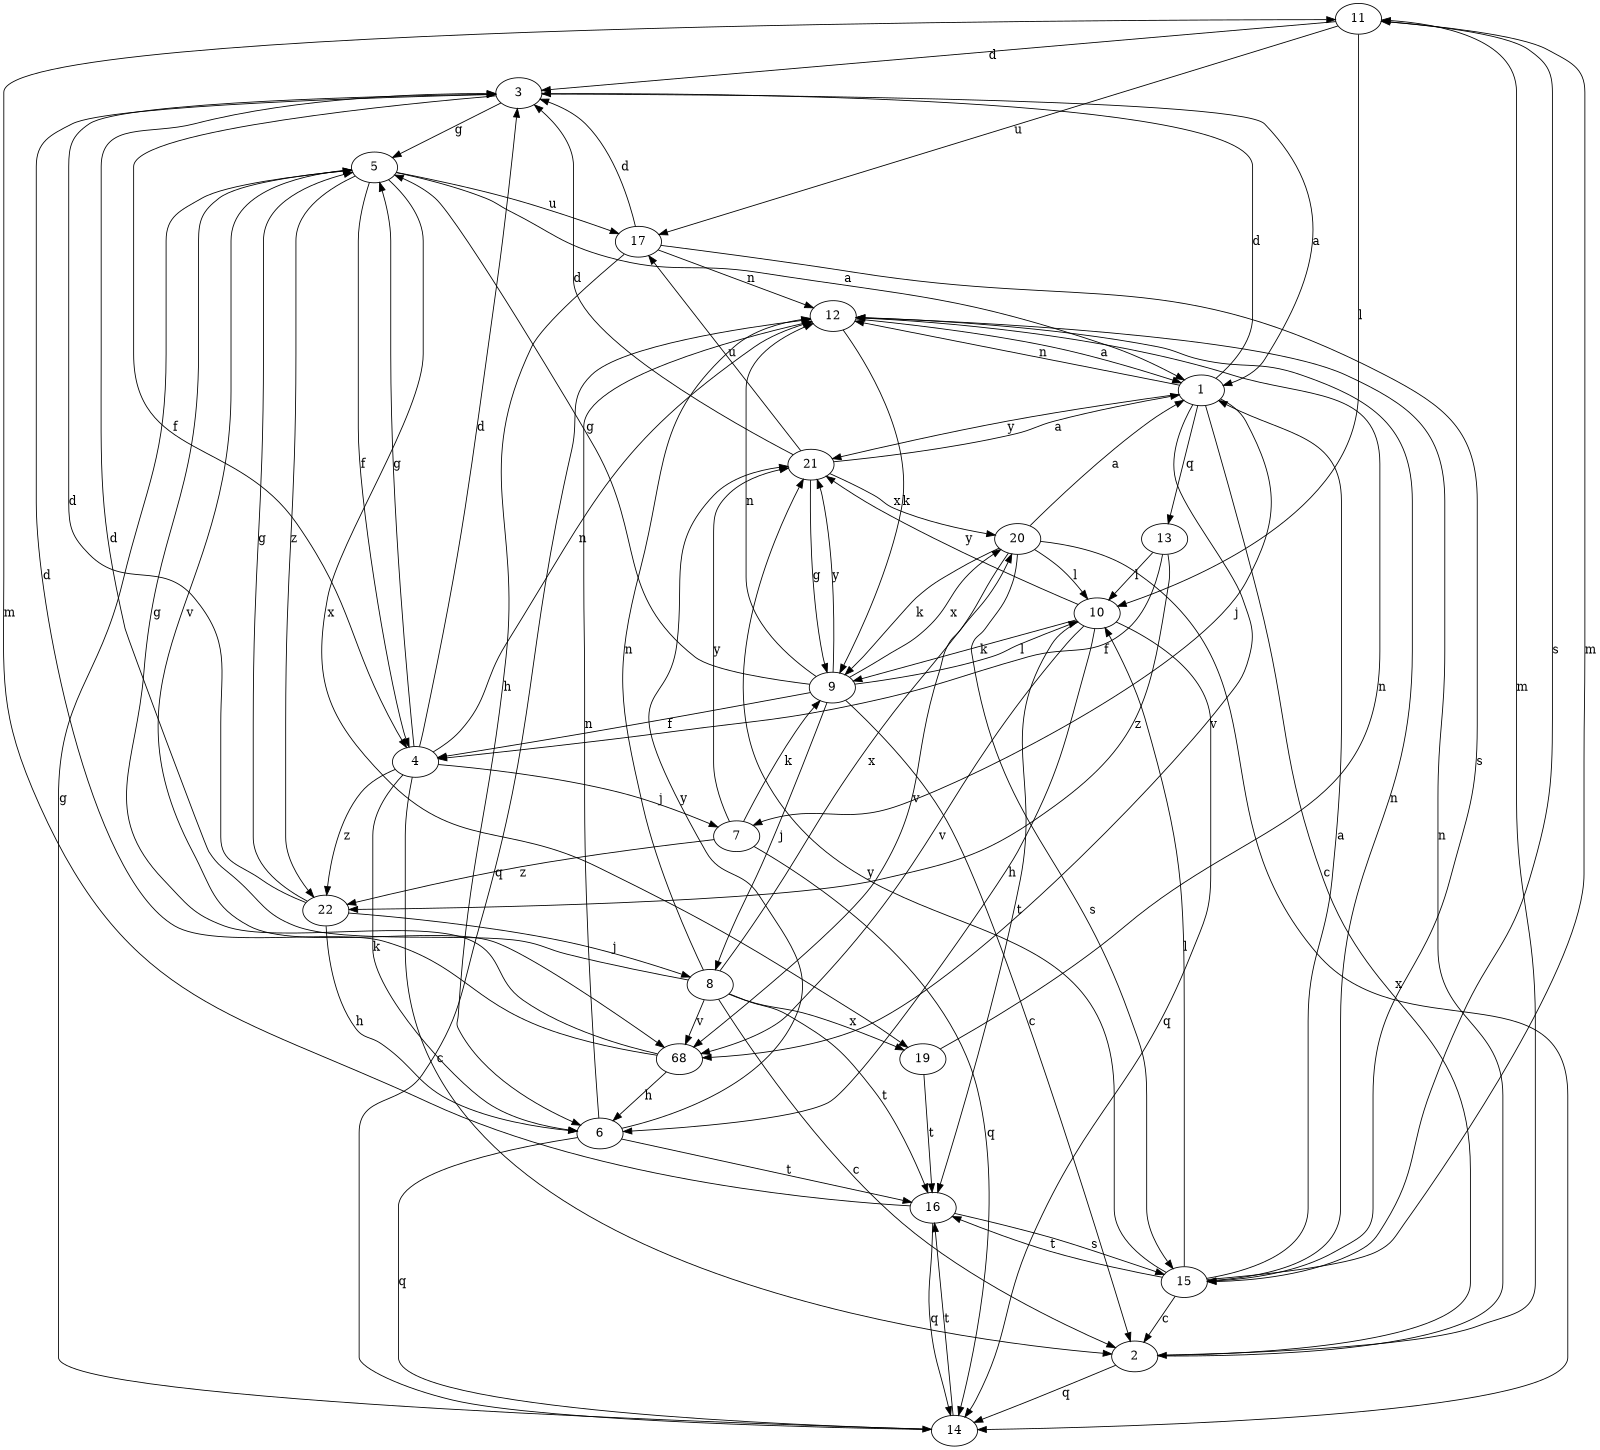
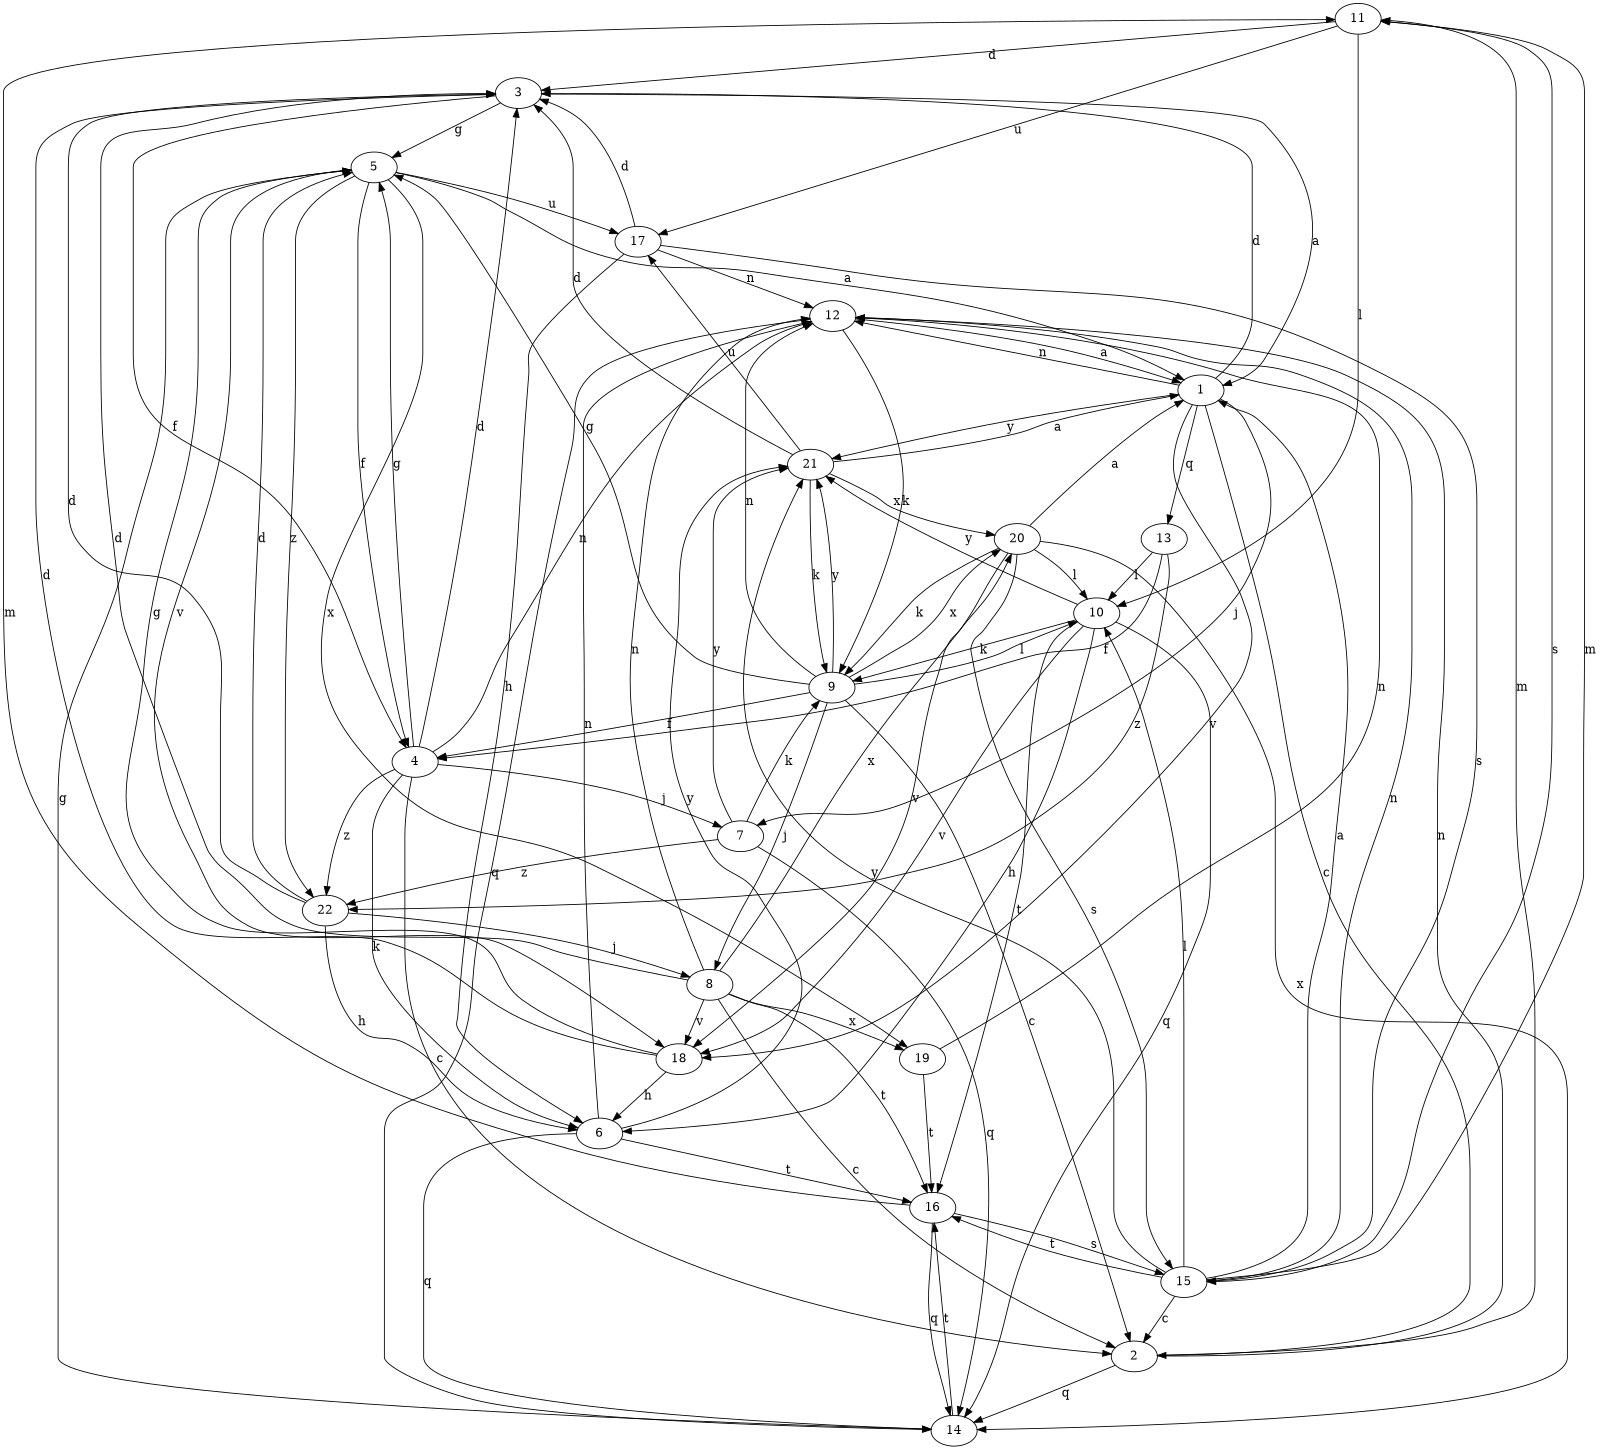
edge "22" -> "5": label "g" -> "d"
edge "21" -> "9": label "g" -> "k"
node "68": label "68" -> "18"
edge "14" -> "12": reversed
